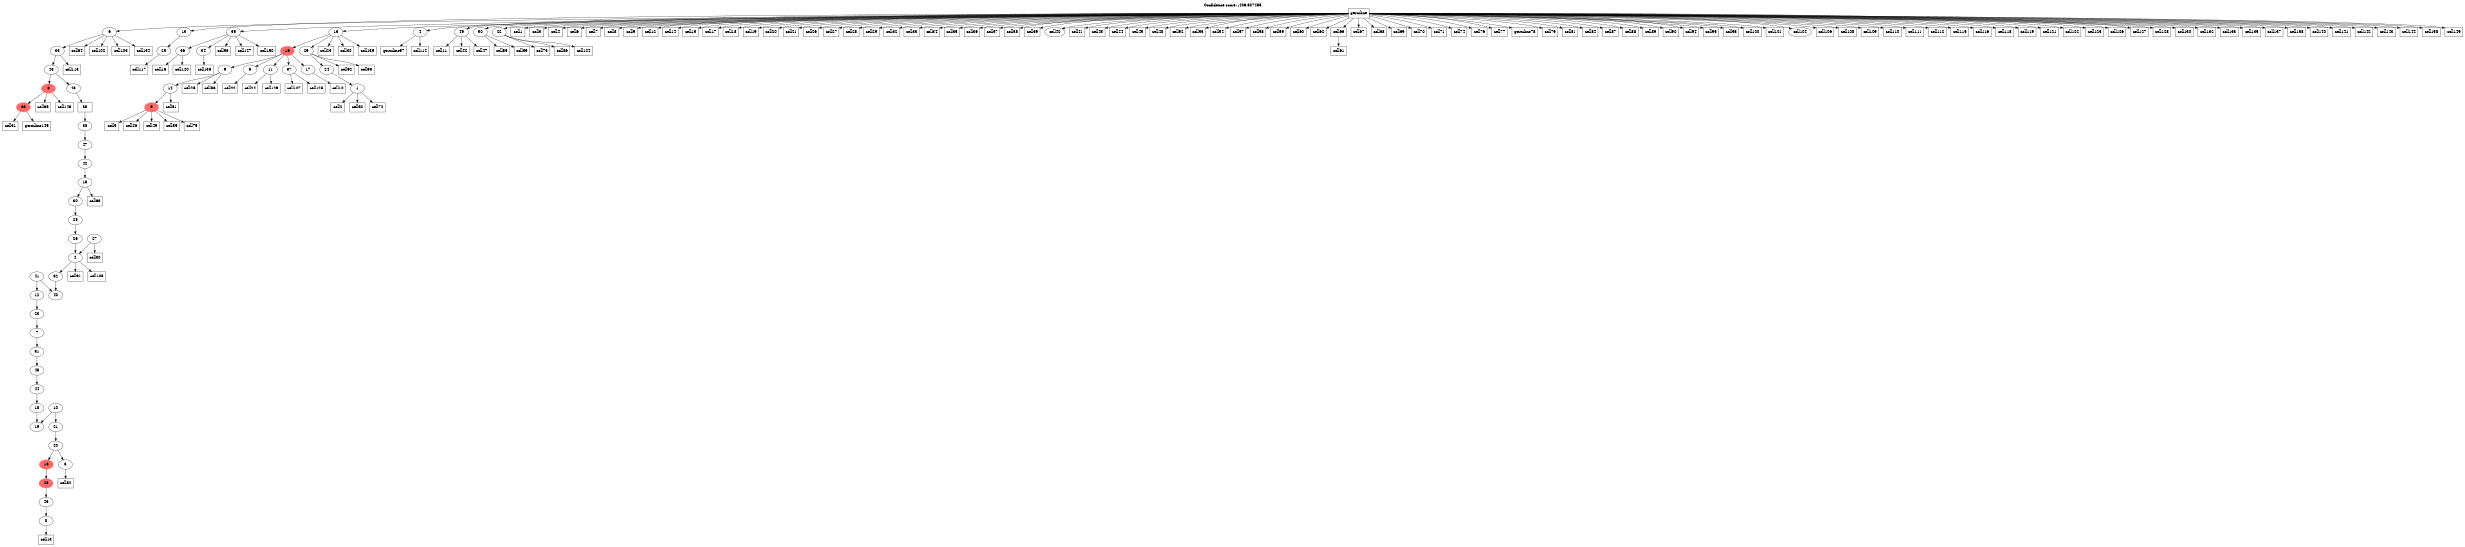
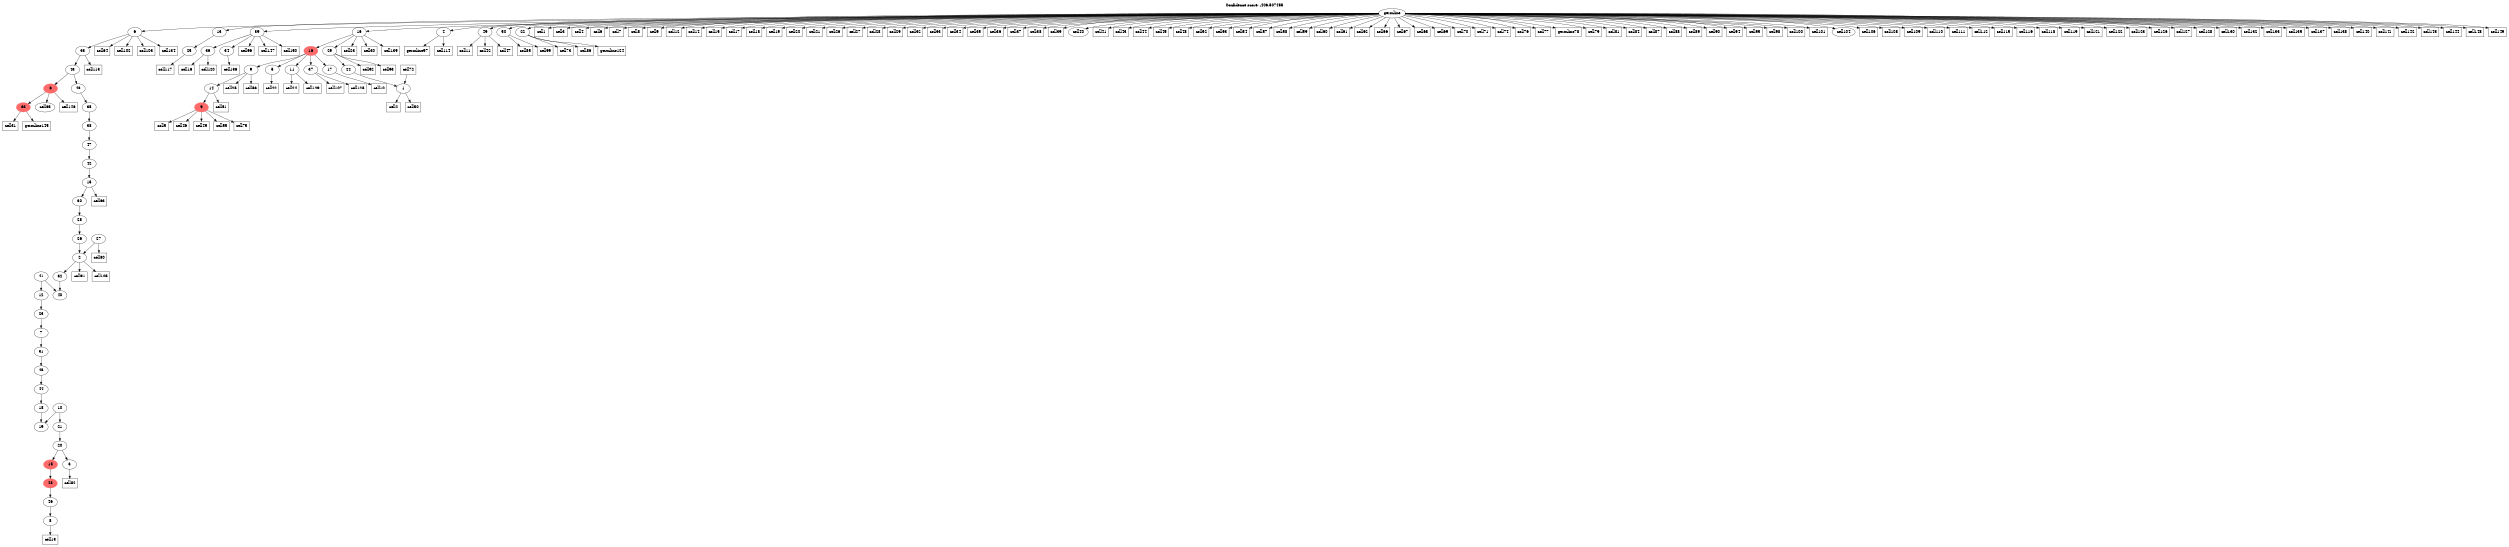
node "germline": shape box -> ellipse
node "cell158": label "cell158" -> "cell148"
edge "cell66" -> "cell61": now "germline" -> "cell61"
node "cell124": label "cell124" -> "germline124"
edge "1" -> "cell72": reversed
node "cell65": shape box -> ellipse
node "35": shape box -> ellipse
